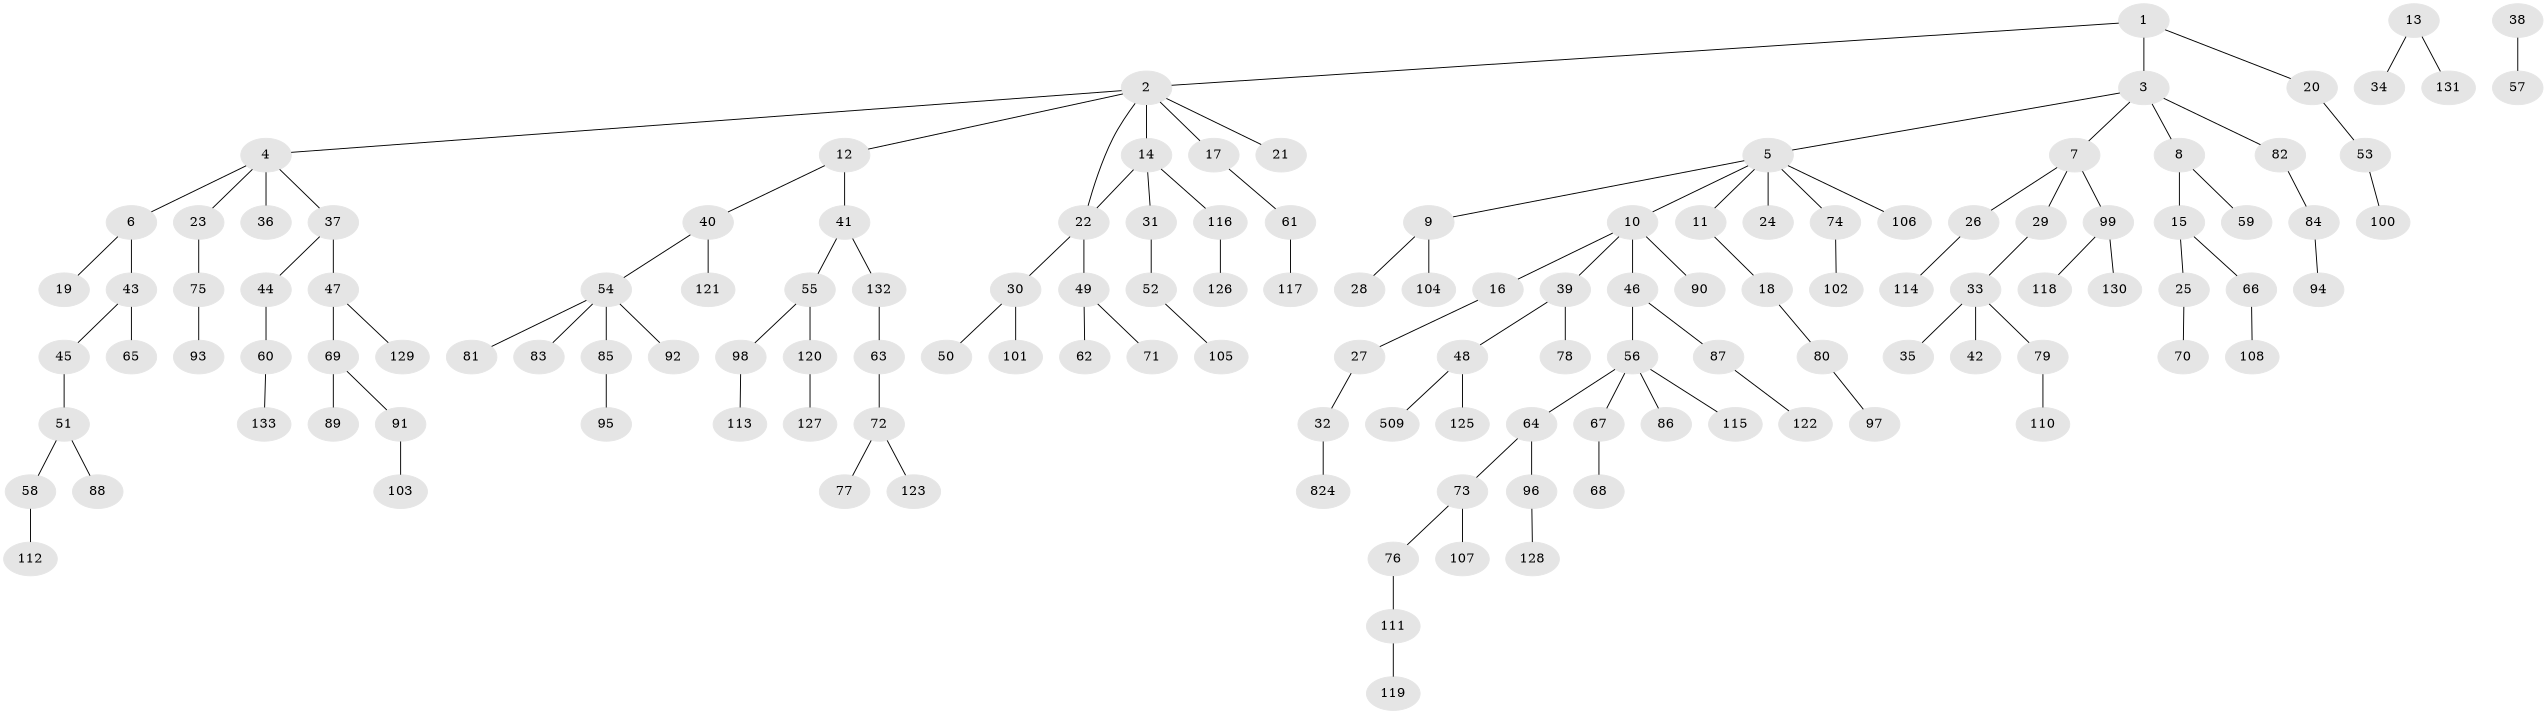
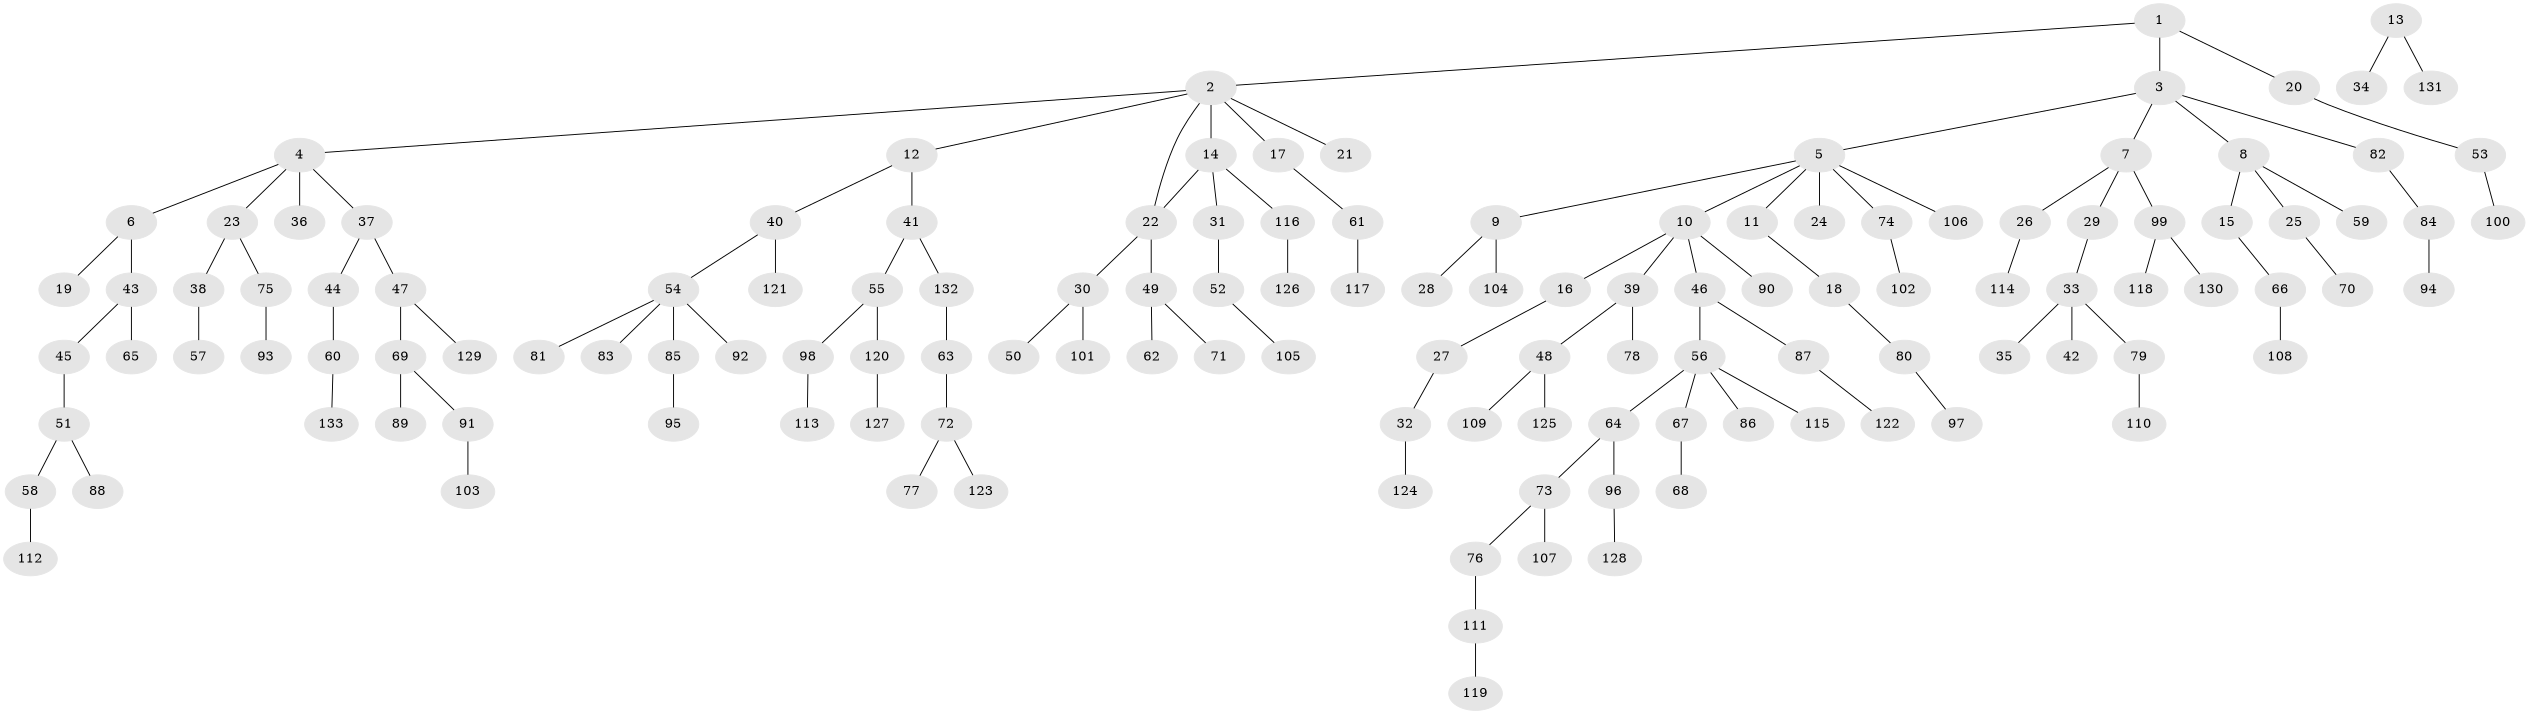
edge "23" -- "38": added
edge "15" -- "25": now "8" -- "25"
node "509": label "509" -> "109"
node "824": label "824" -> "124"
